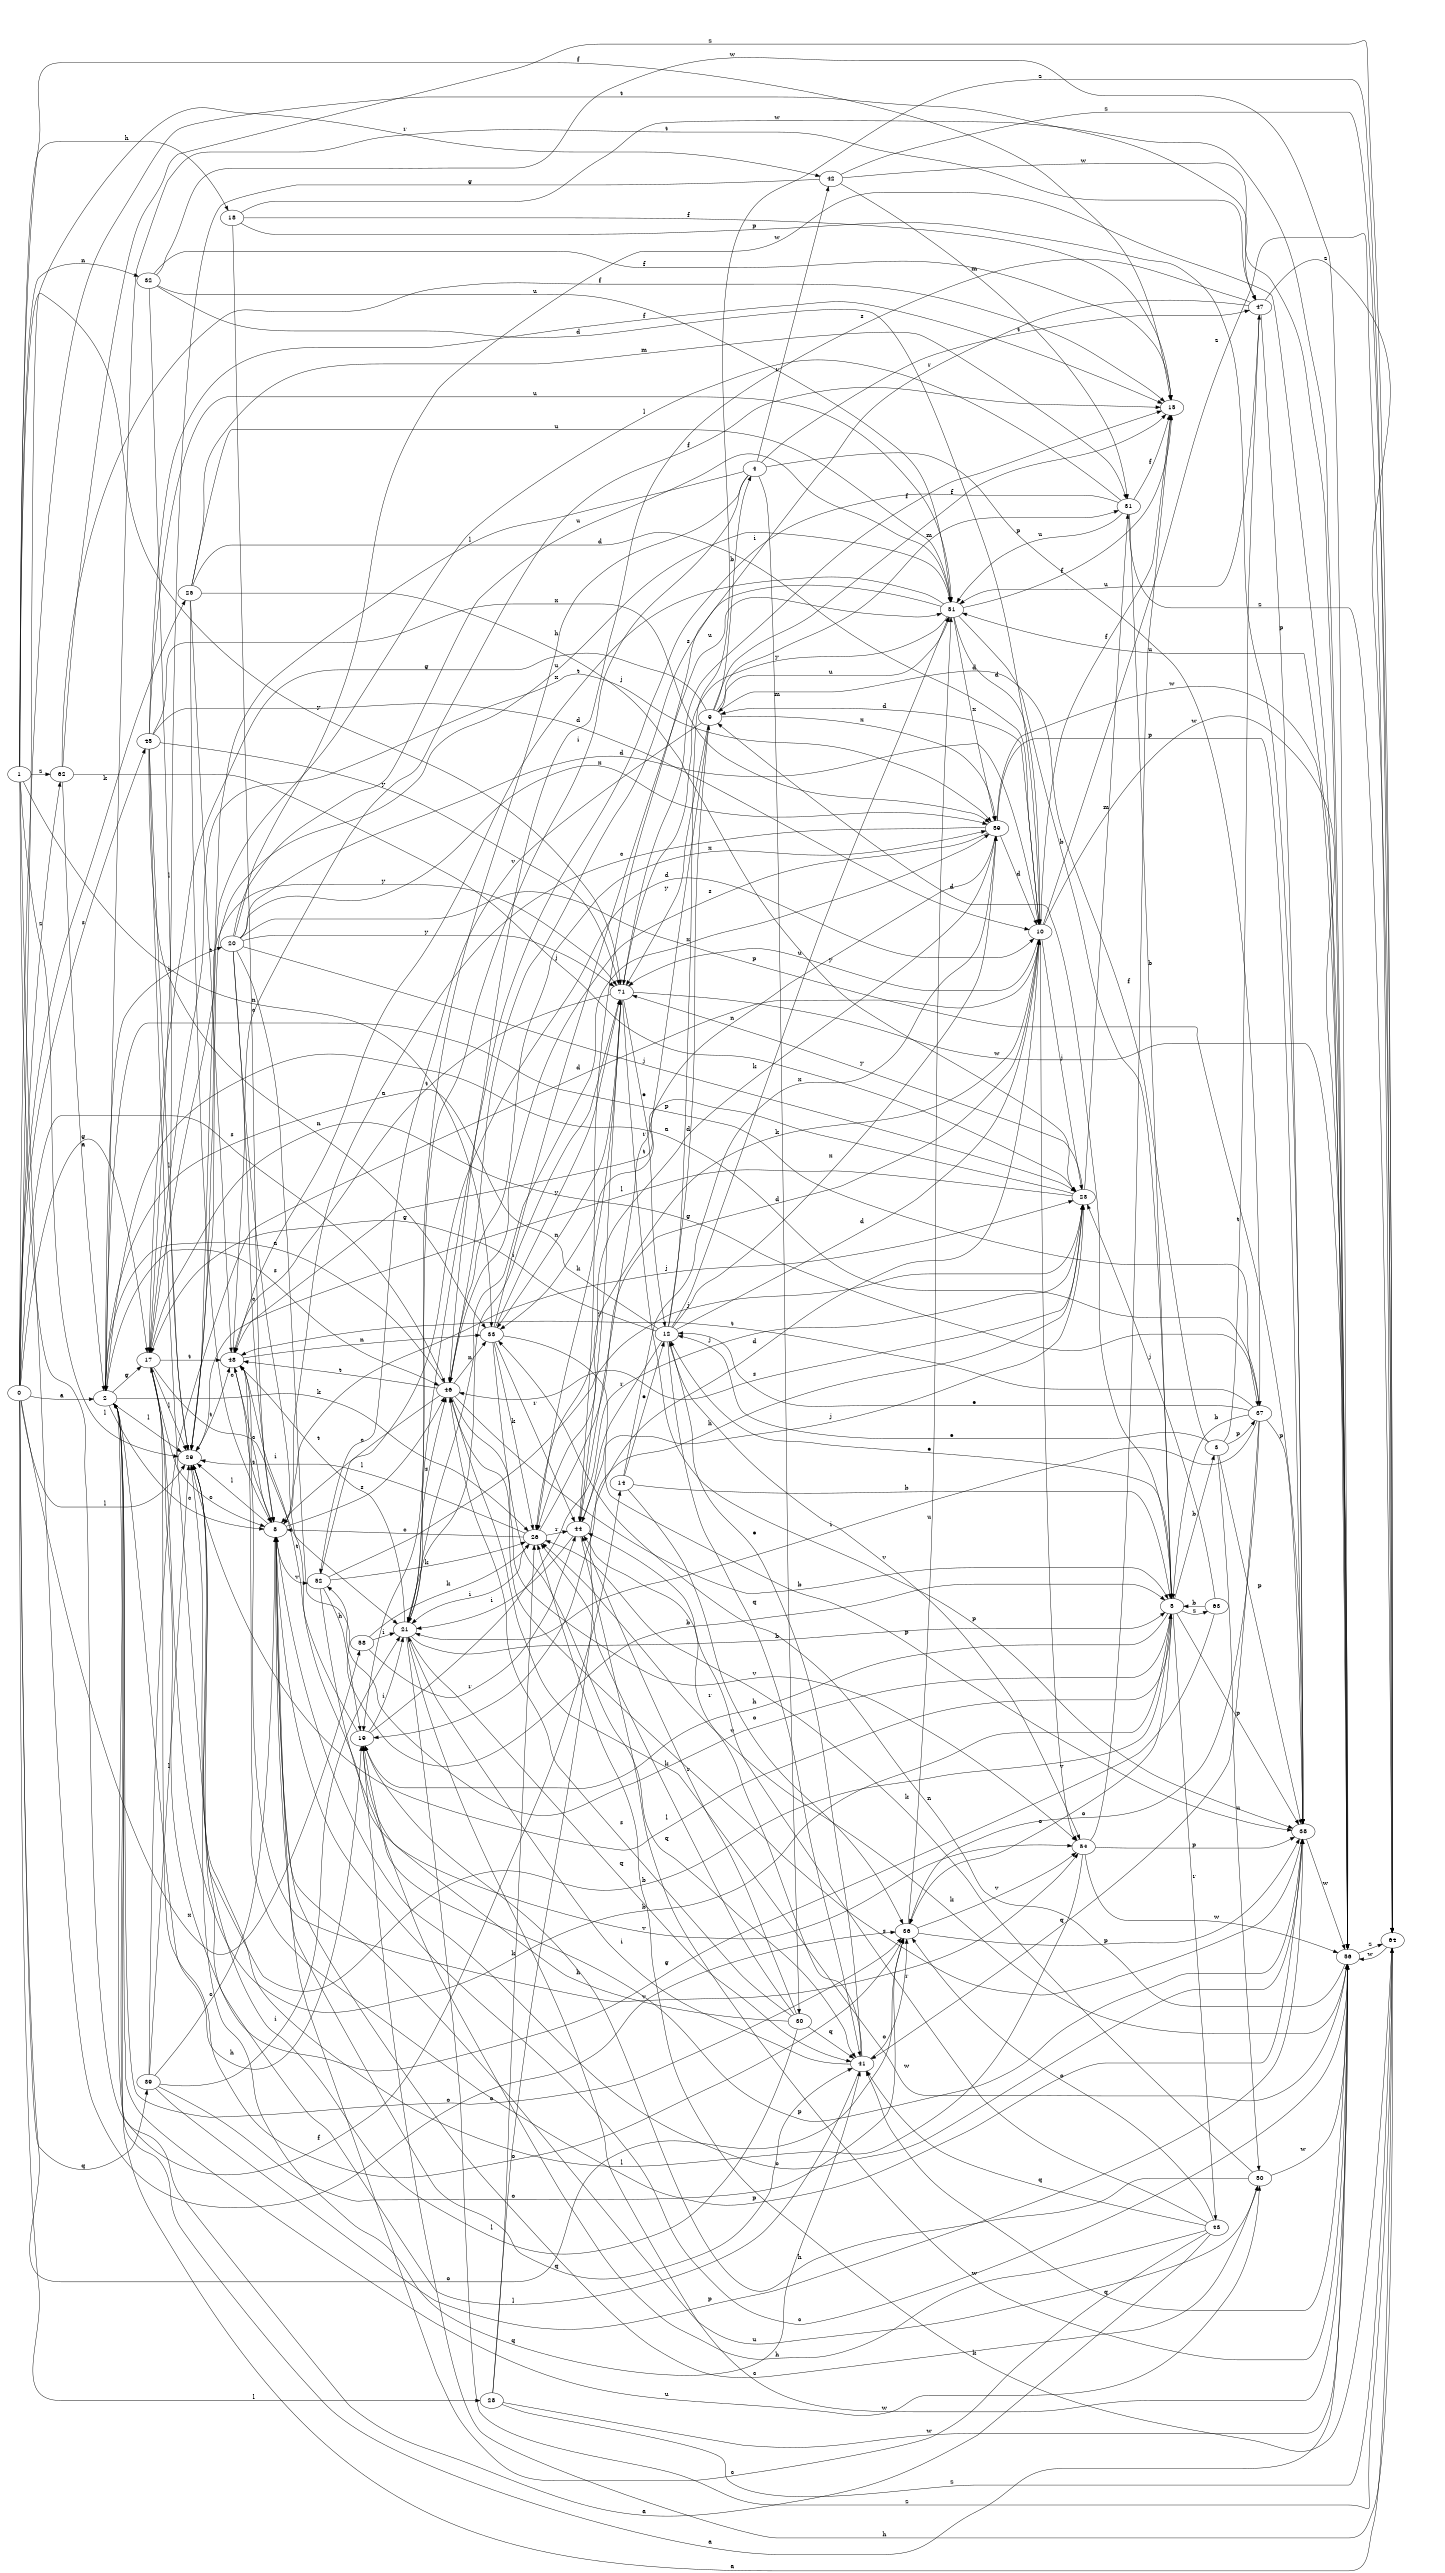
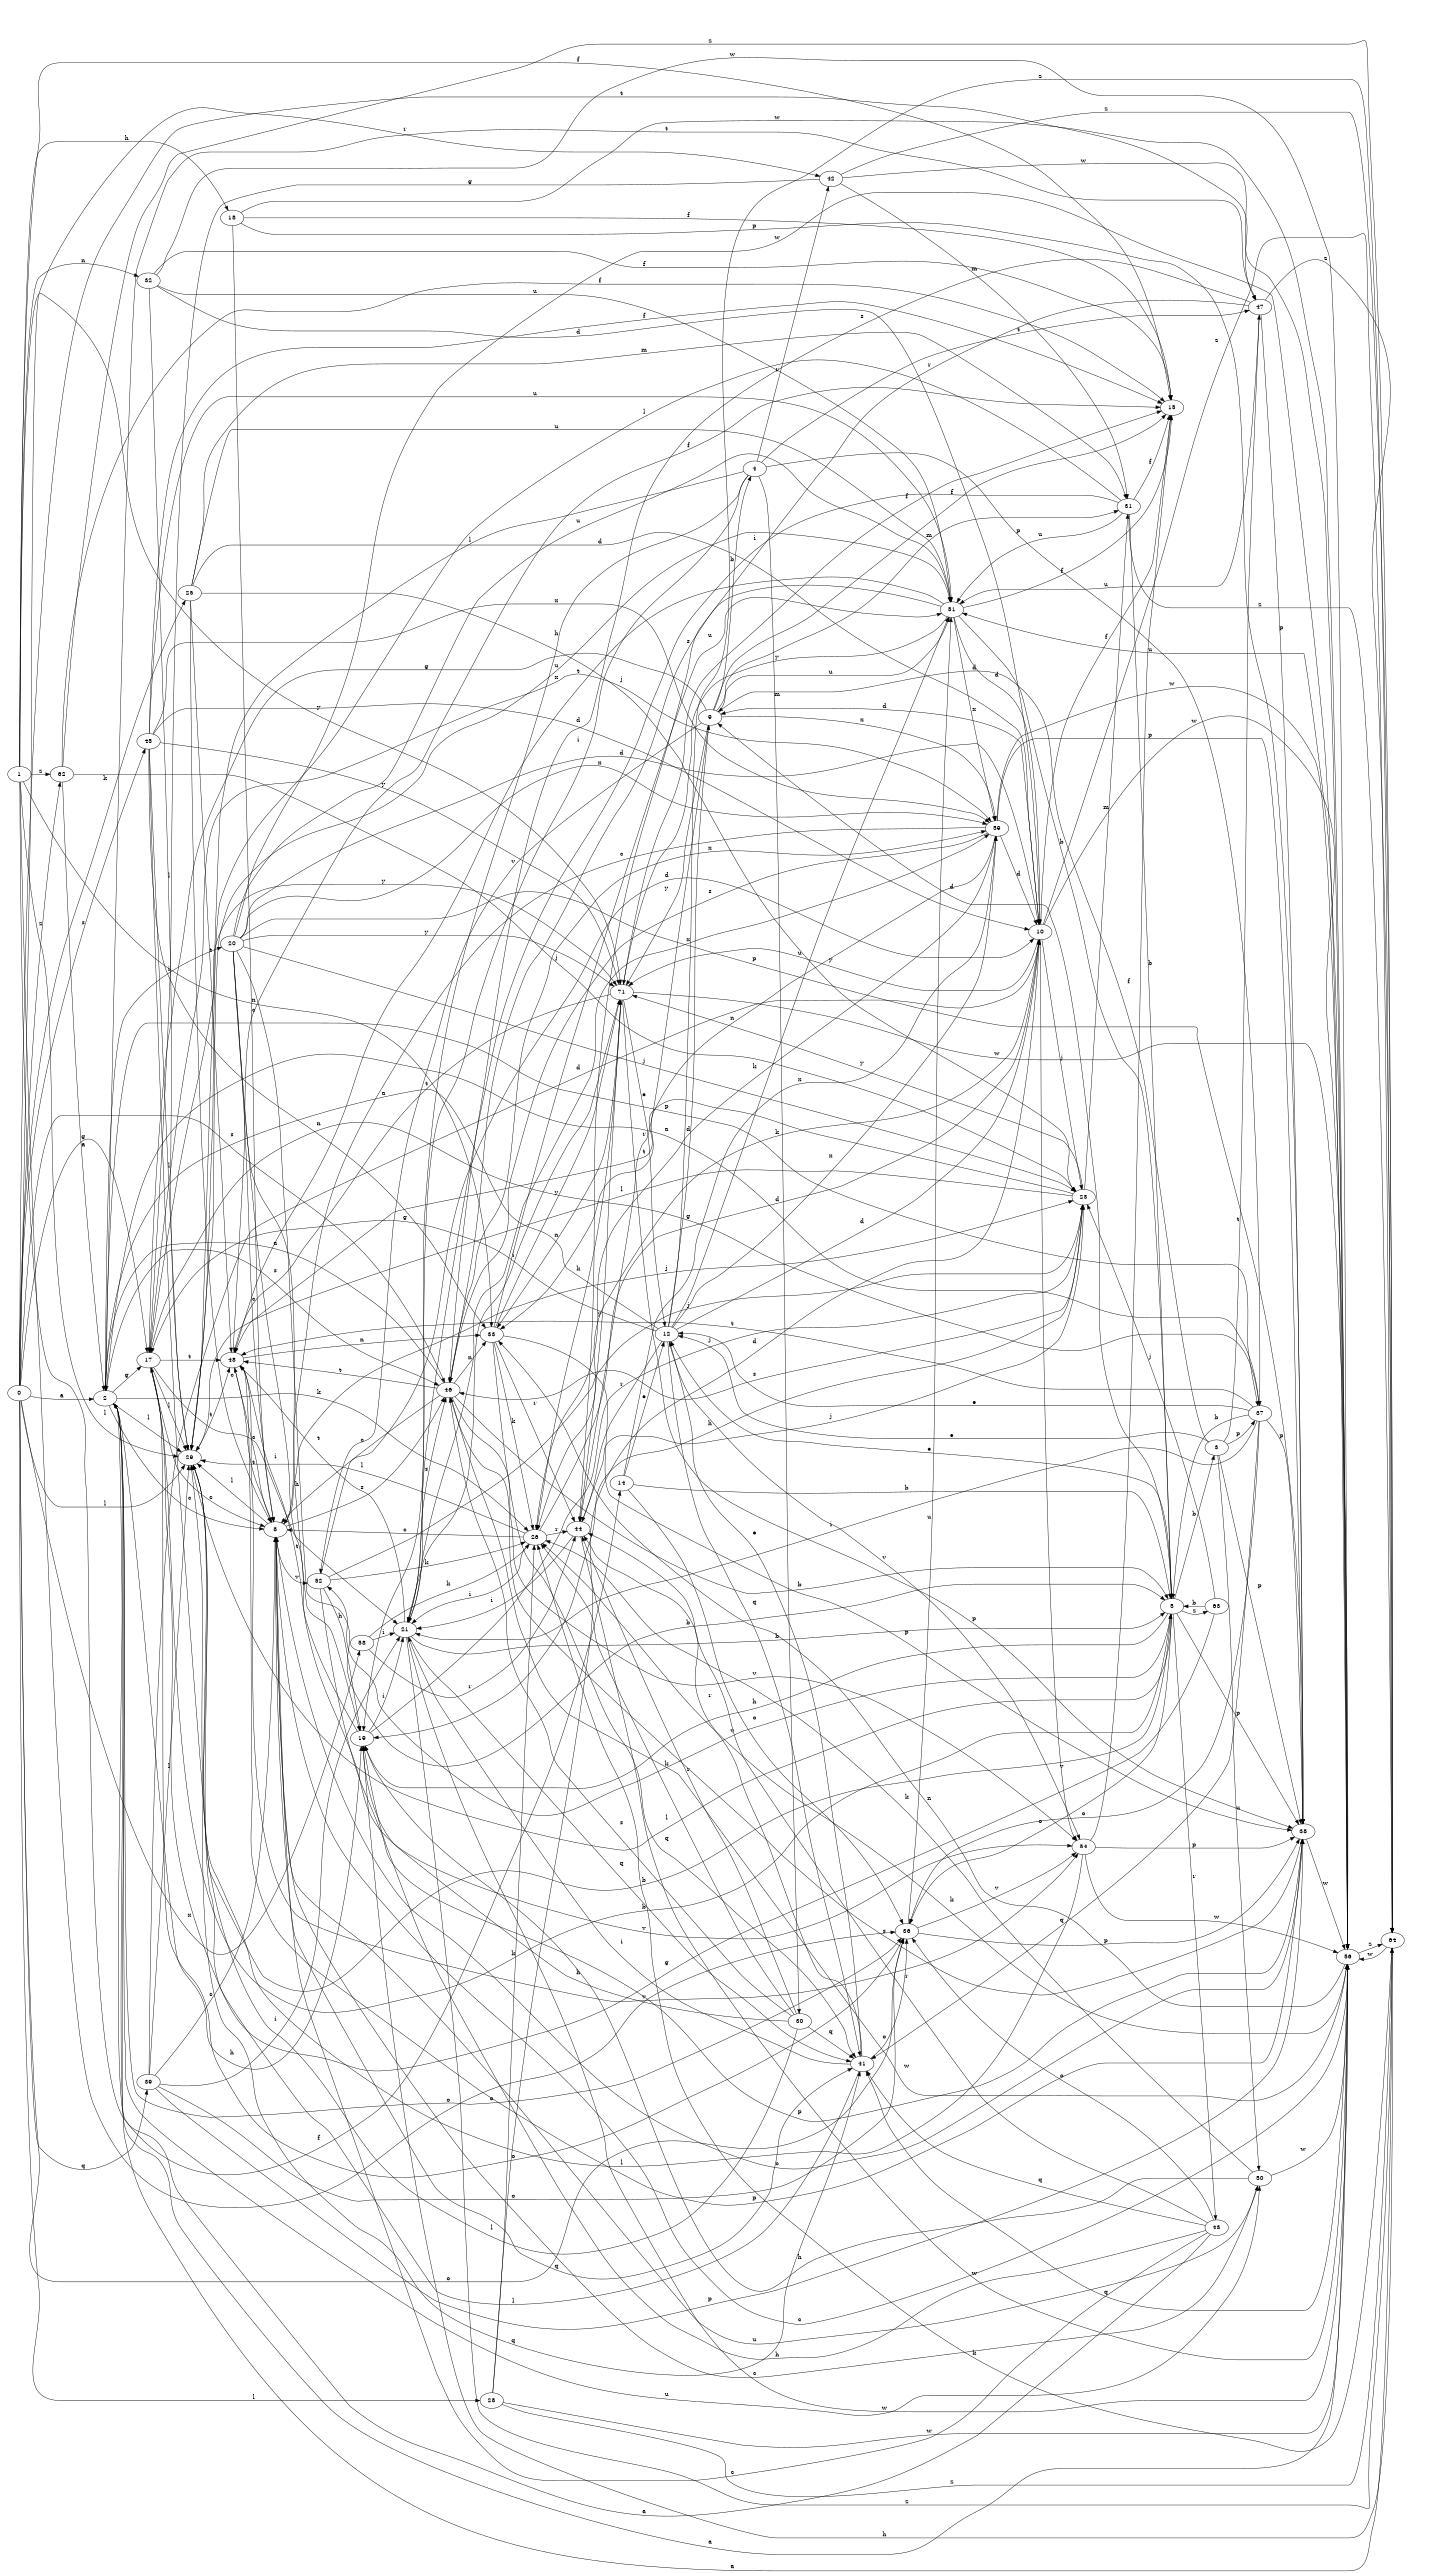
edge "20" -> "19": added, label "h"
